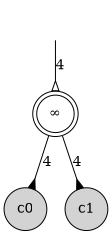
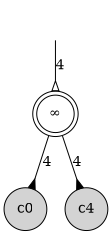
node "c1": label "c1" -> "c4"
